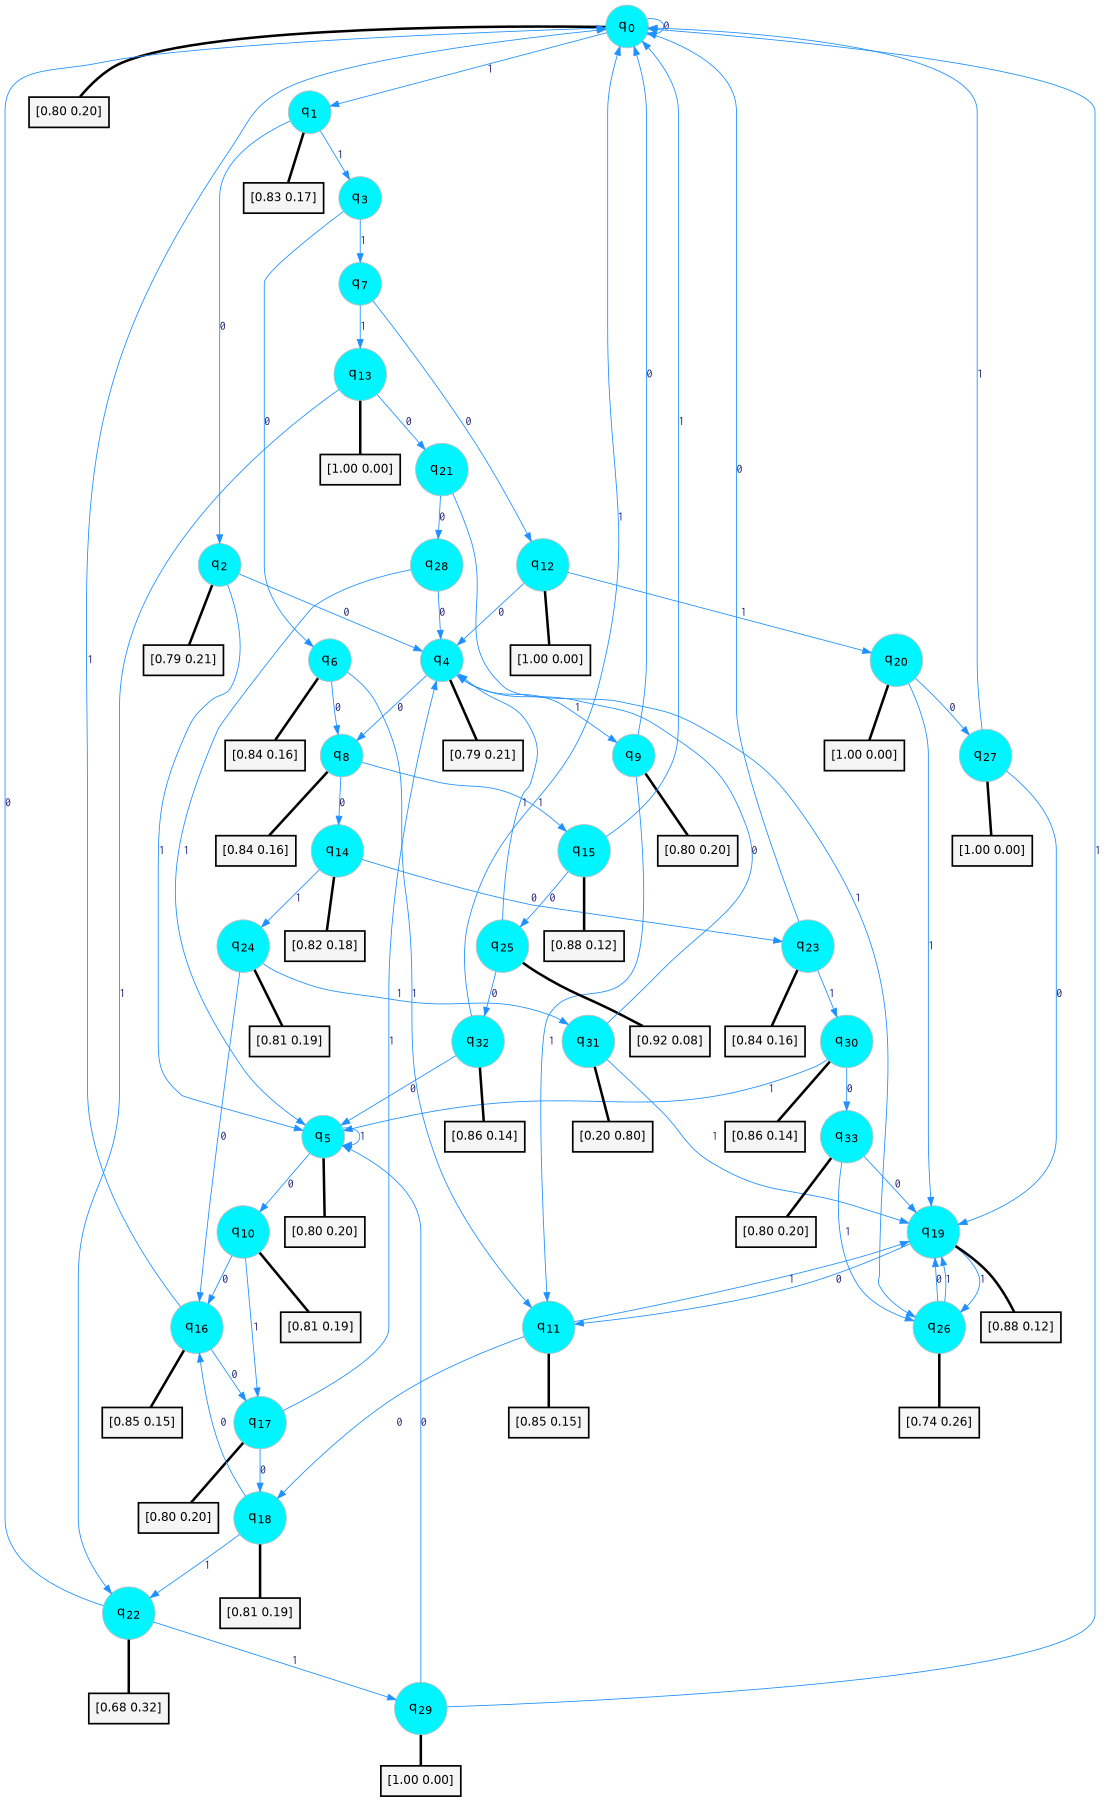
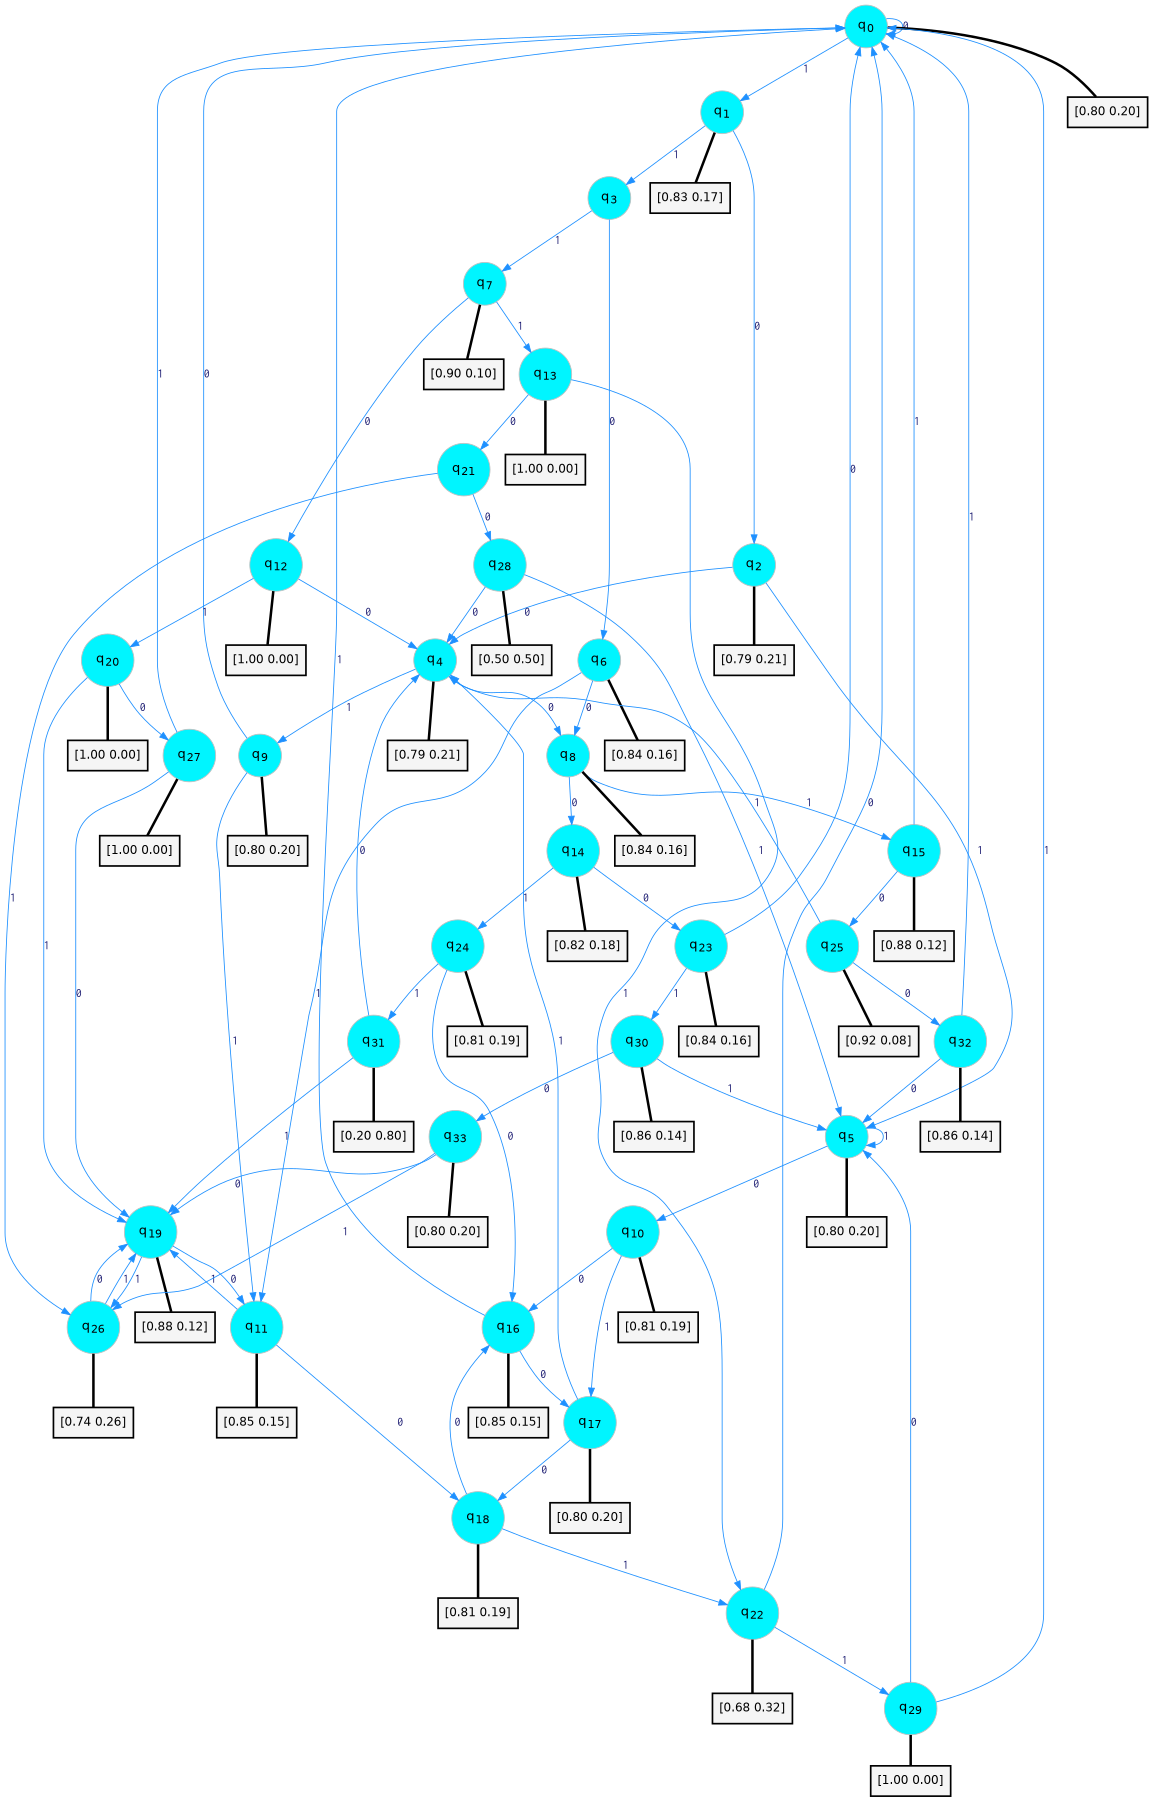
node "[0.90 0.10]": added
node "[0.50 0.50]": added
